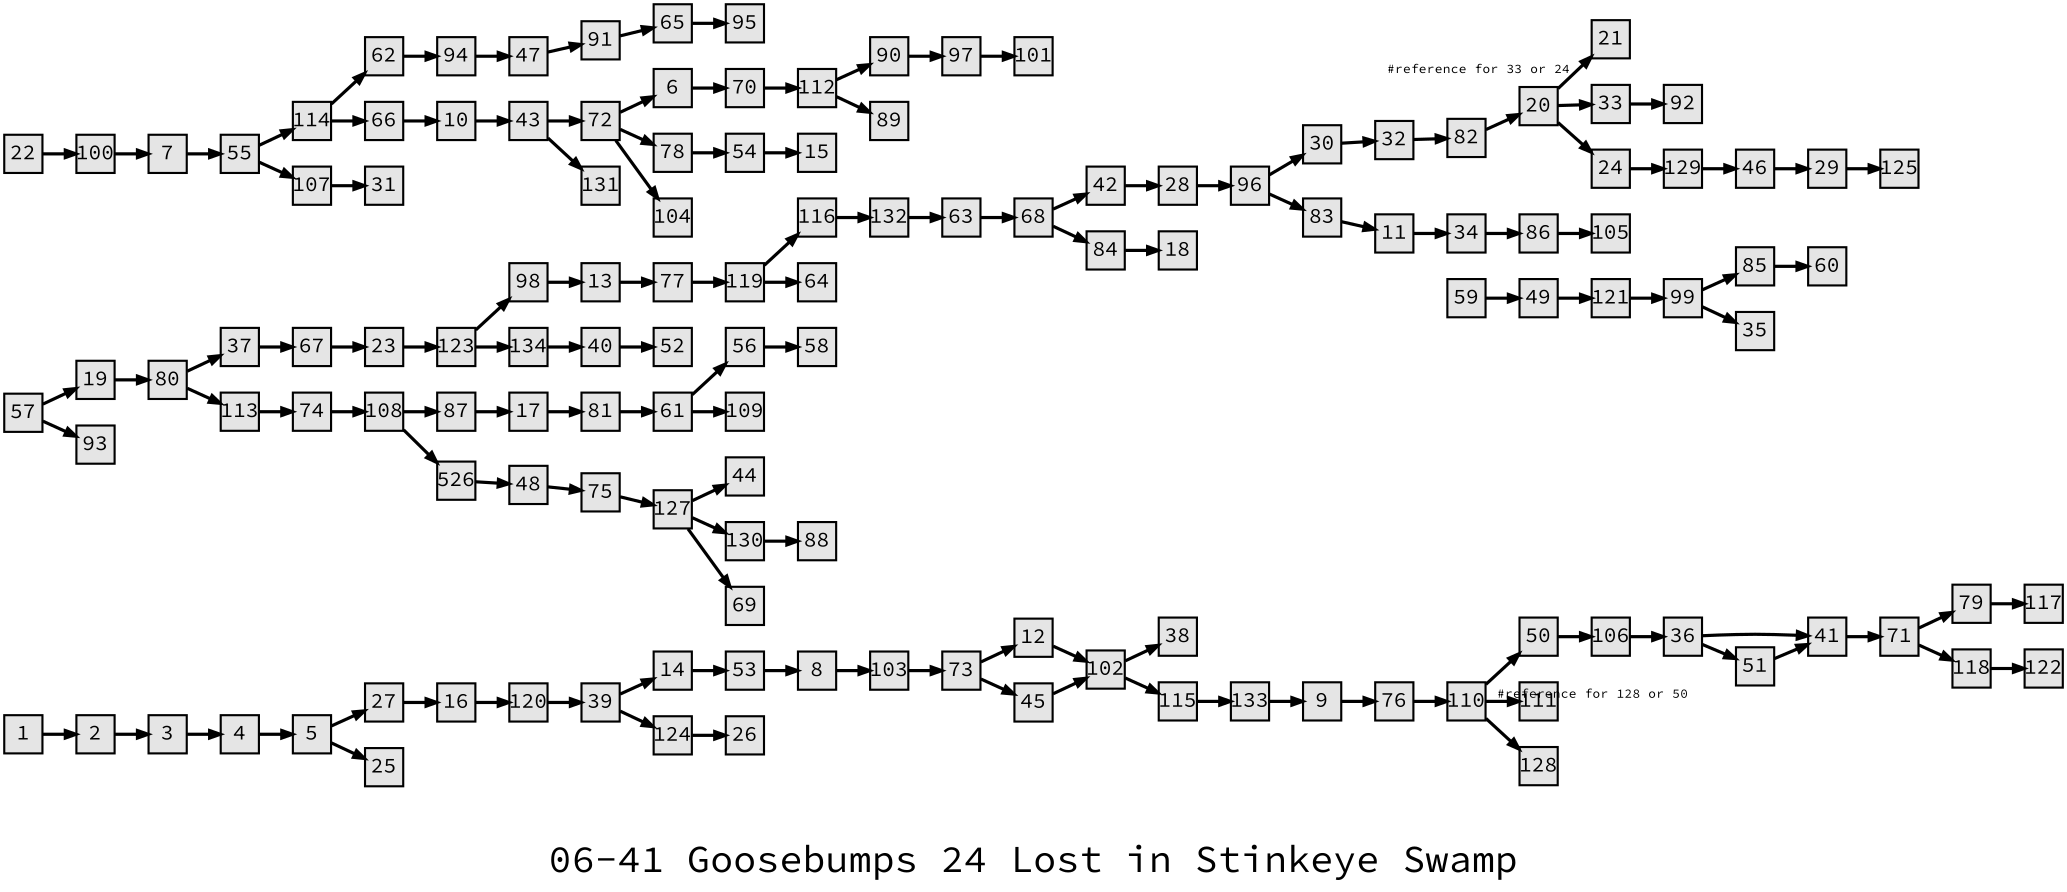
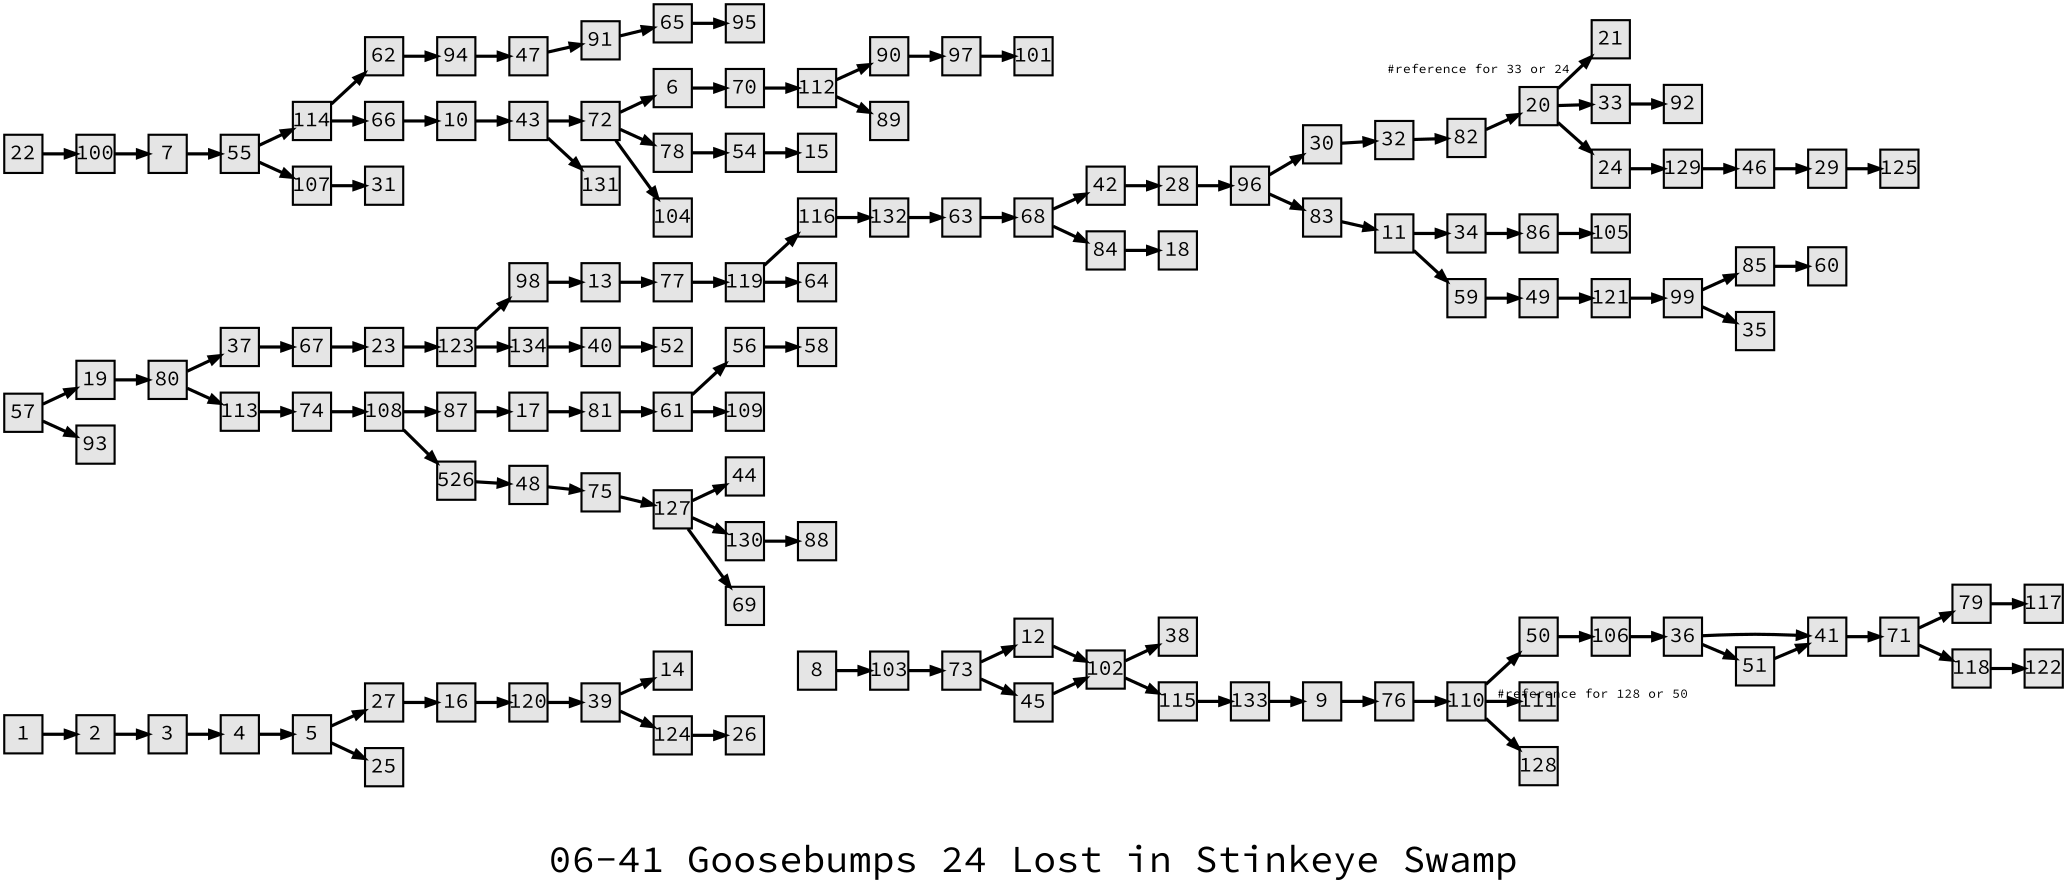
edge "11" -> "59": added
node "53": removed
